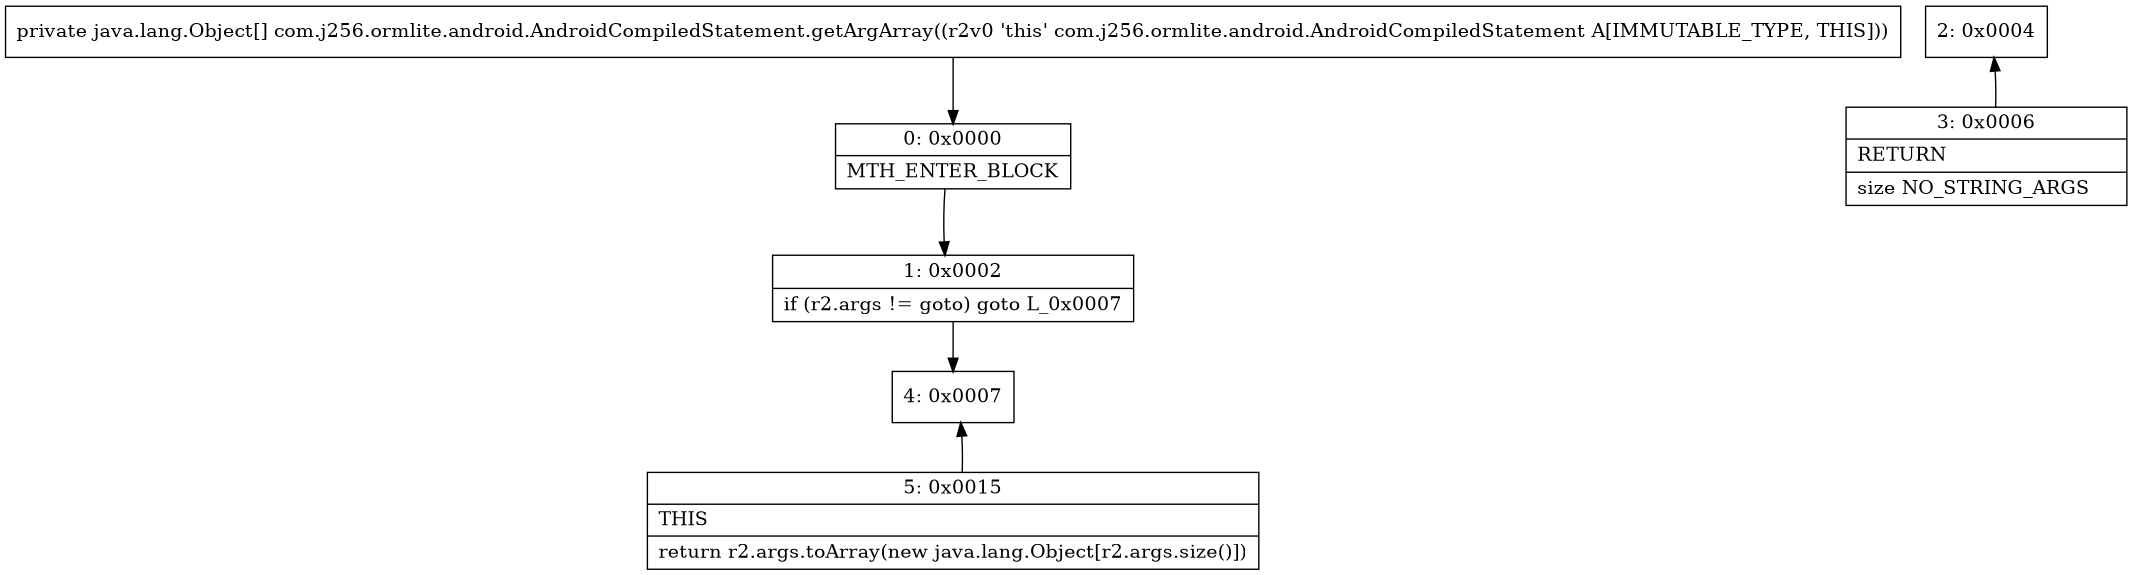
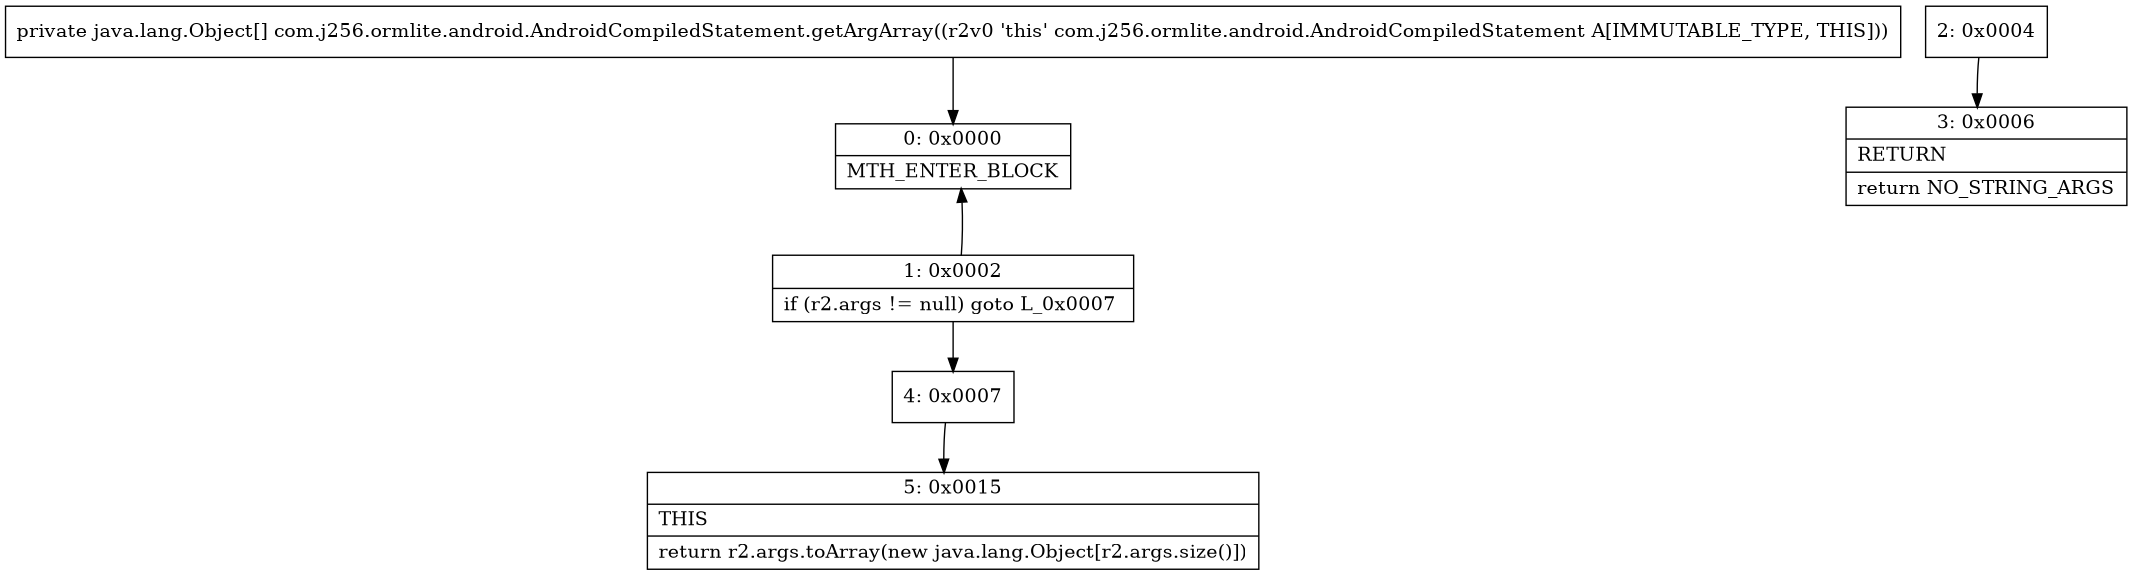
edge "3: 0x0006" -> "2: 0x0004": reversed
node "3: 0x0006": text "size NO_STRING_ARGS" -> "return NO_STRING_ARGS"
edge "0: 0x0000" -> "1: 0x0002": reversed
node "1: 0x0002": text "if (r2.args != goto) goto L_0x0007" -> "if (r2.args != null) goto L_0x0007"
edge "5: 0x0015" -> "4: 0x0007": reversed
